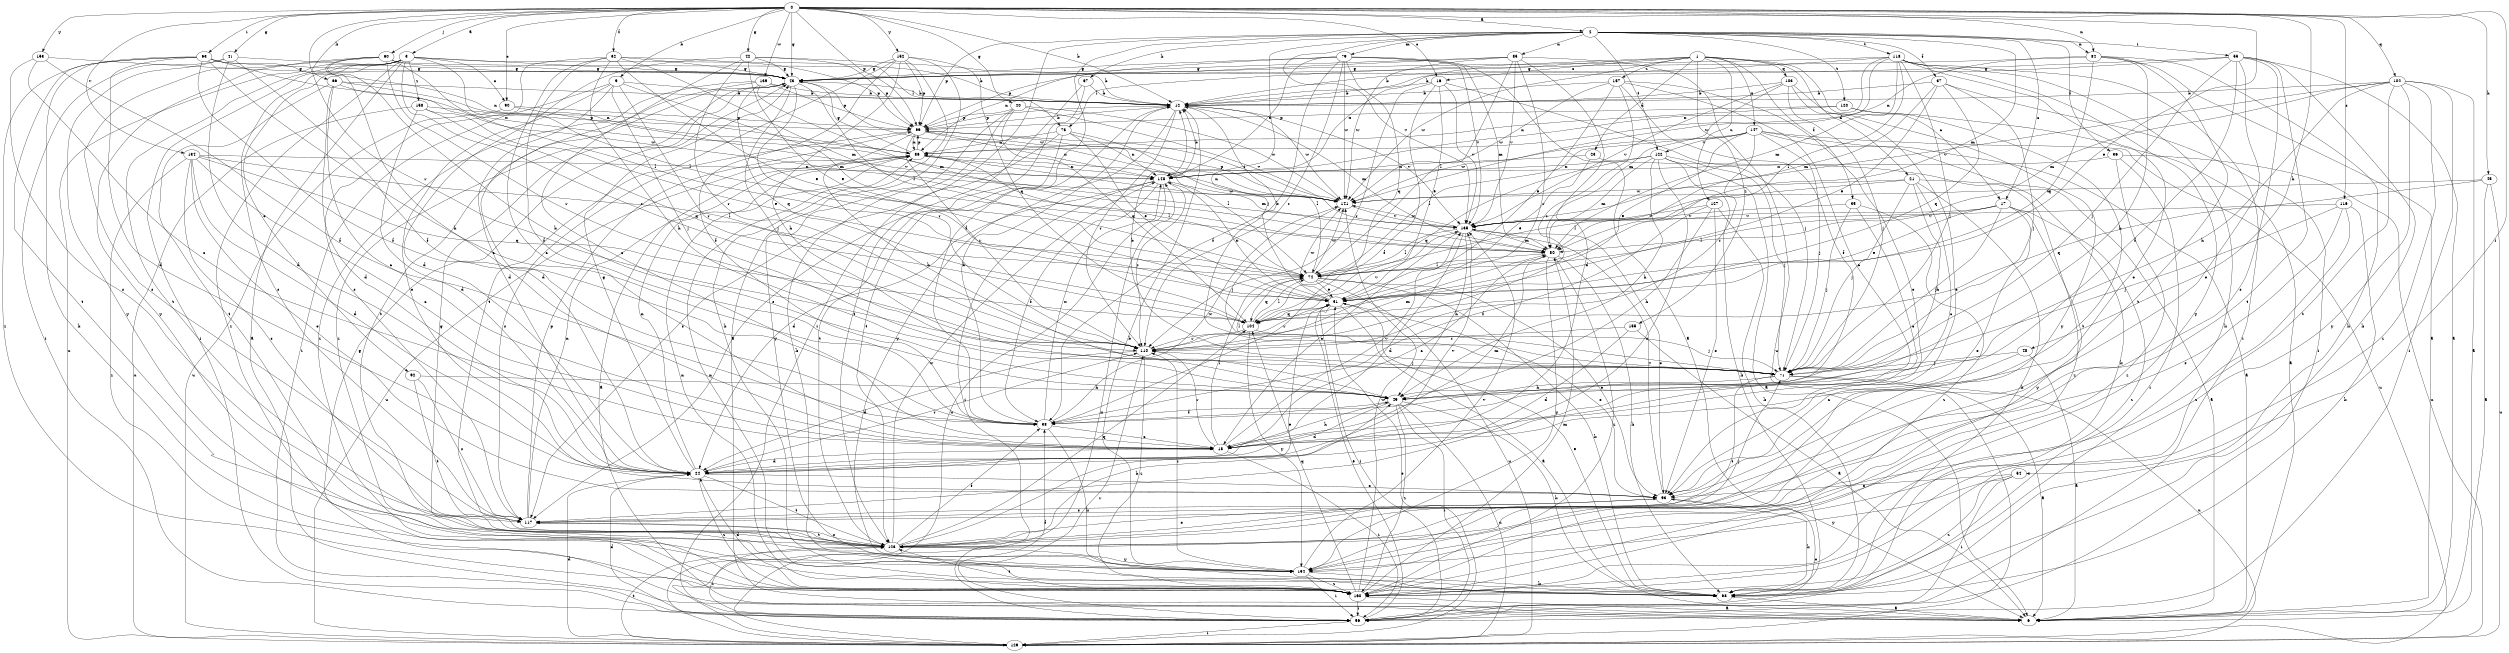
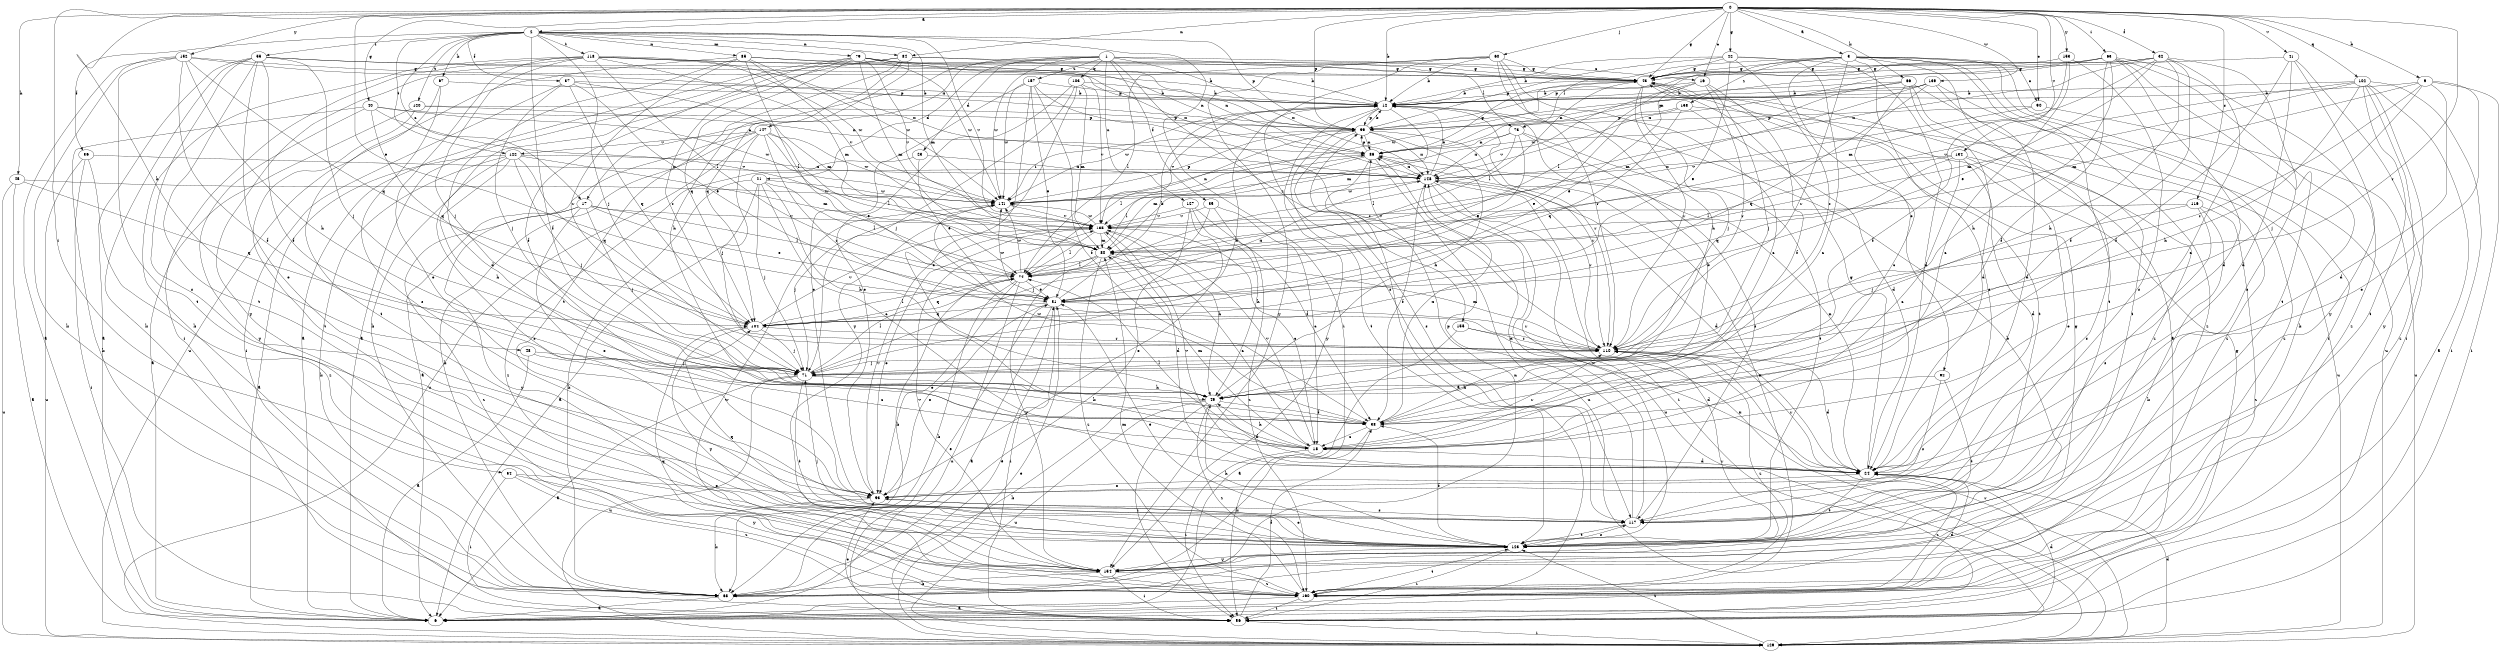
edge "0" -> "41": label "g" -> "v"
edge "32" -> "148": added, label "x"
edge "134" -> "160": now "66" -> "160"
